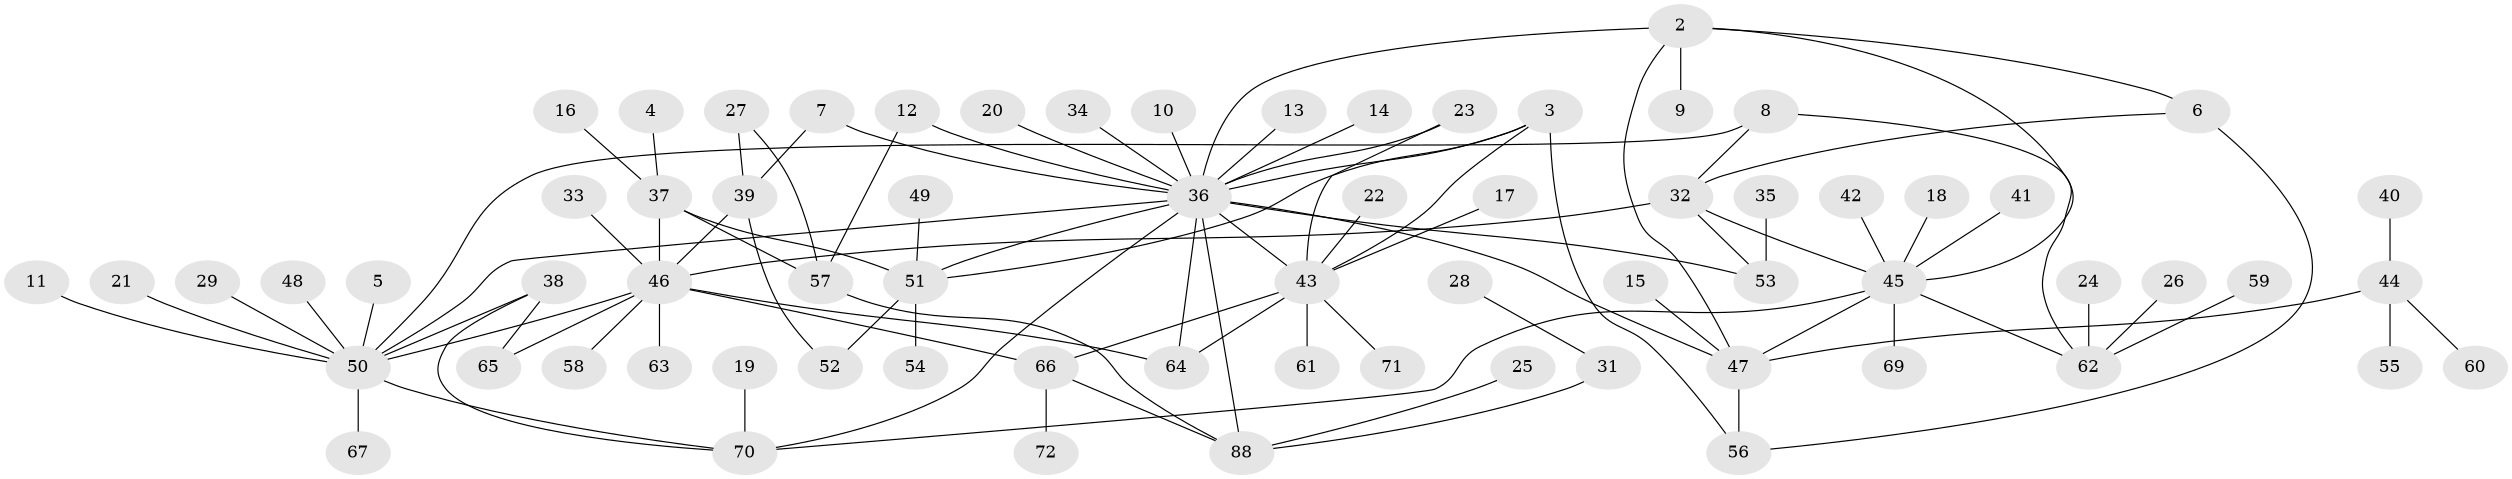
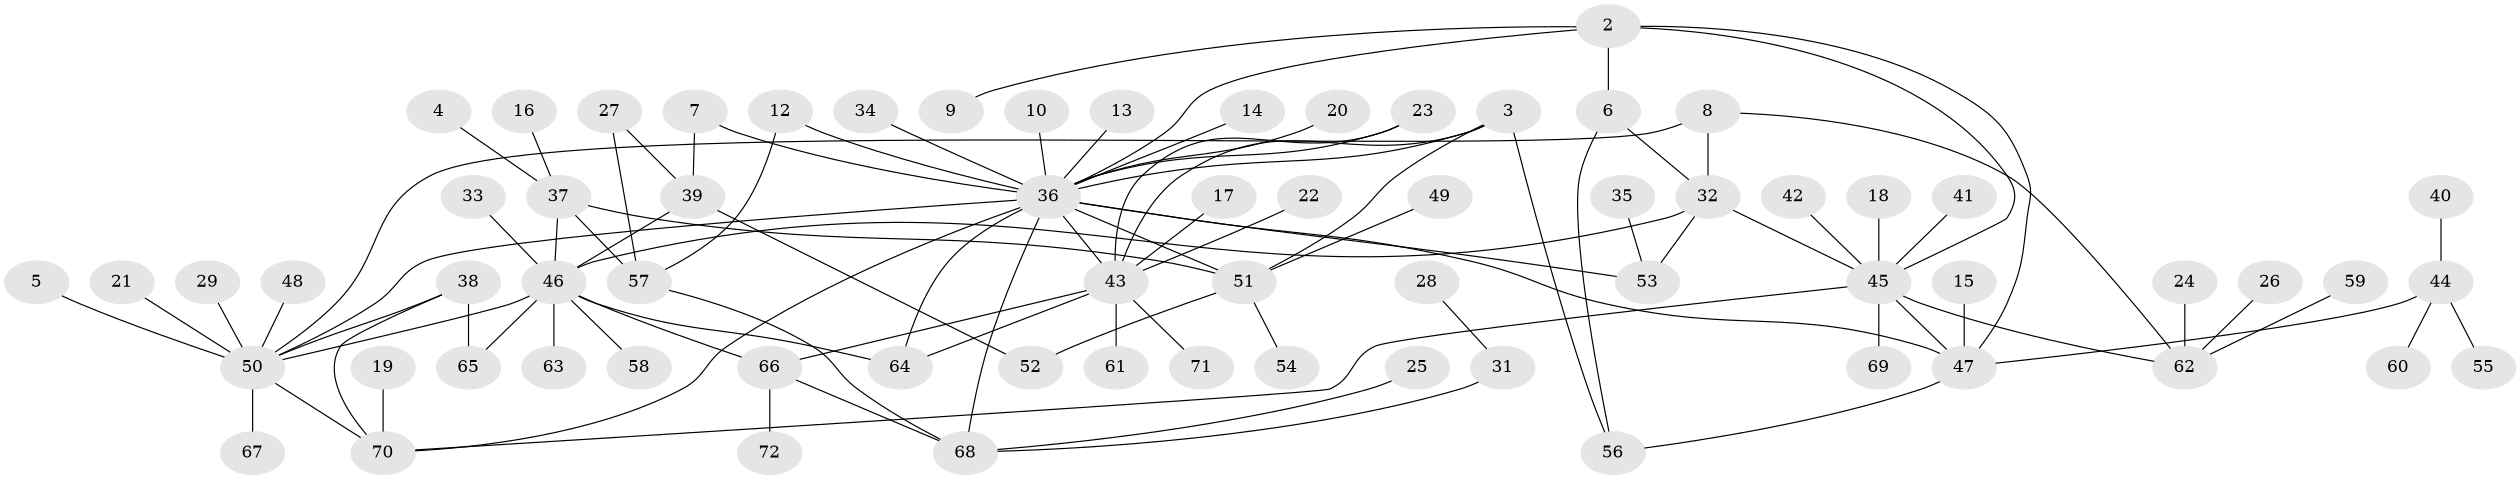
node "11": removed
node "88": label "88" -> "68"
